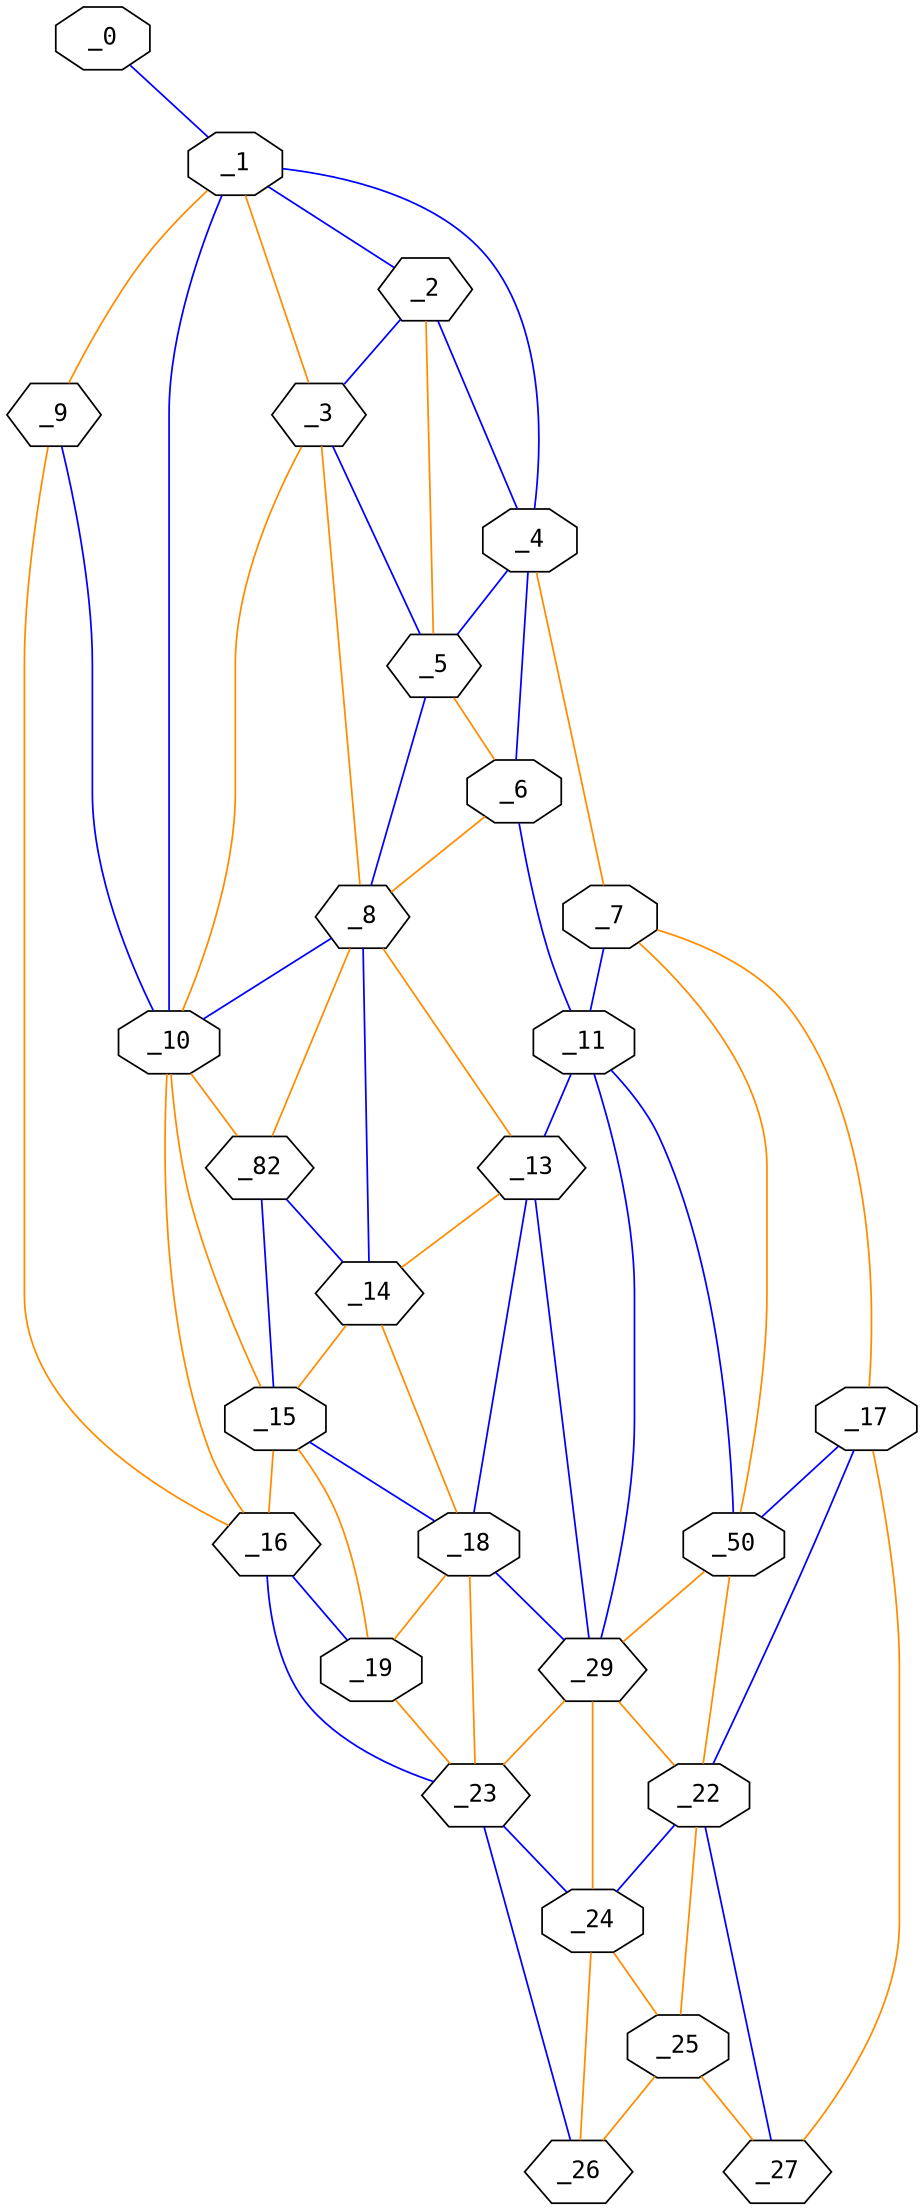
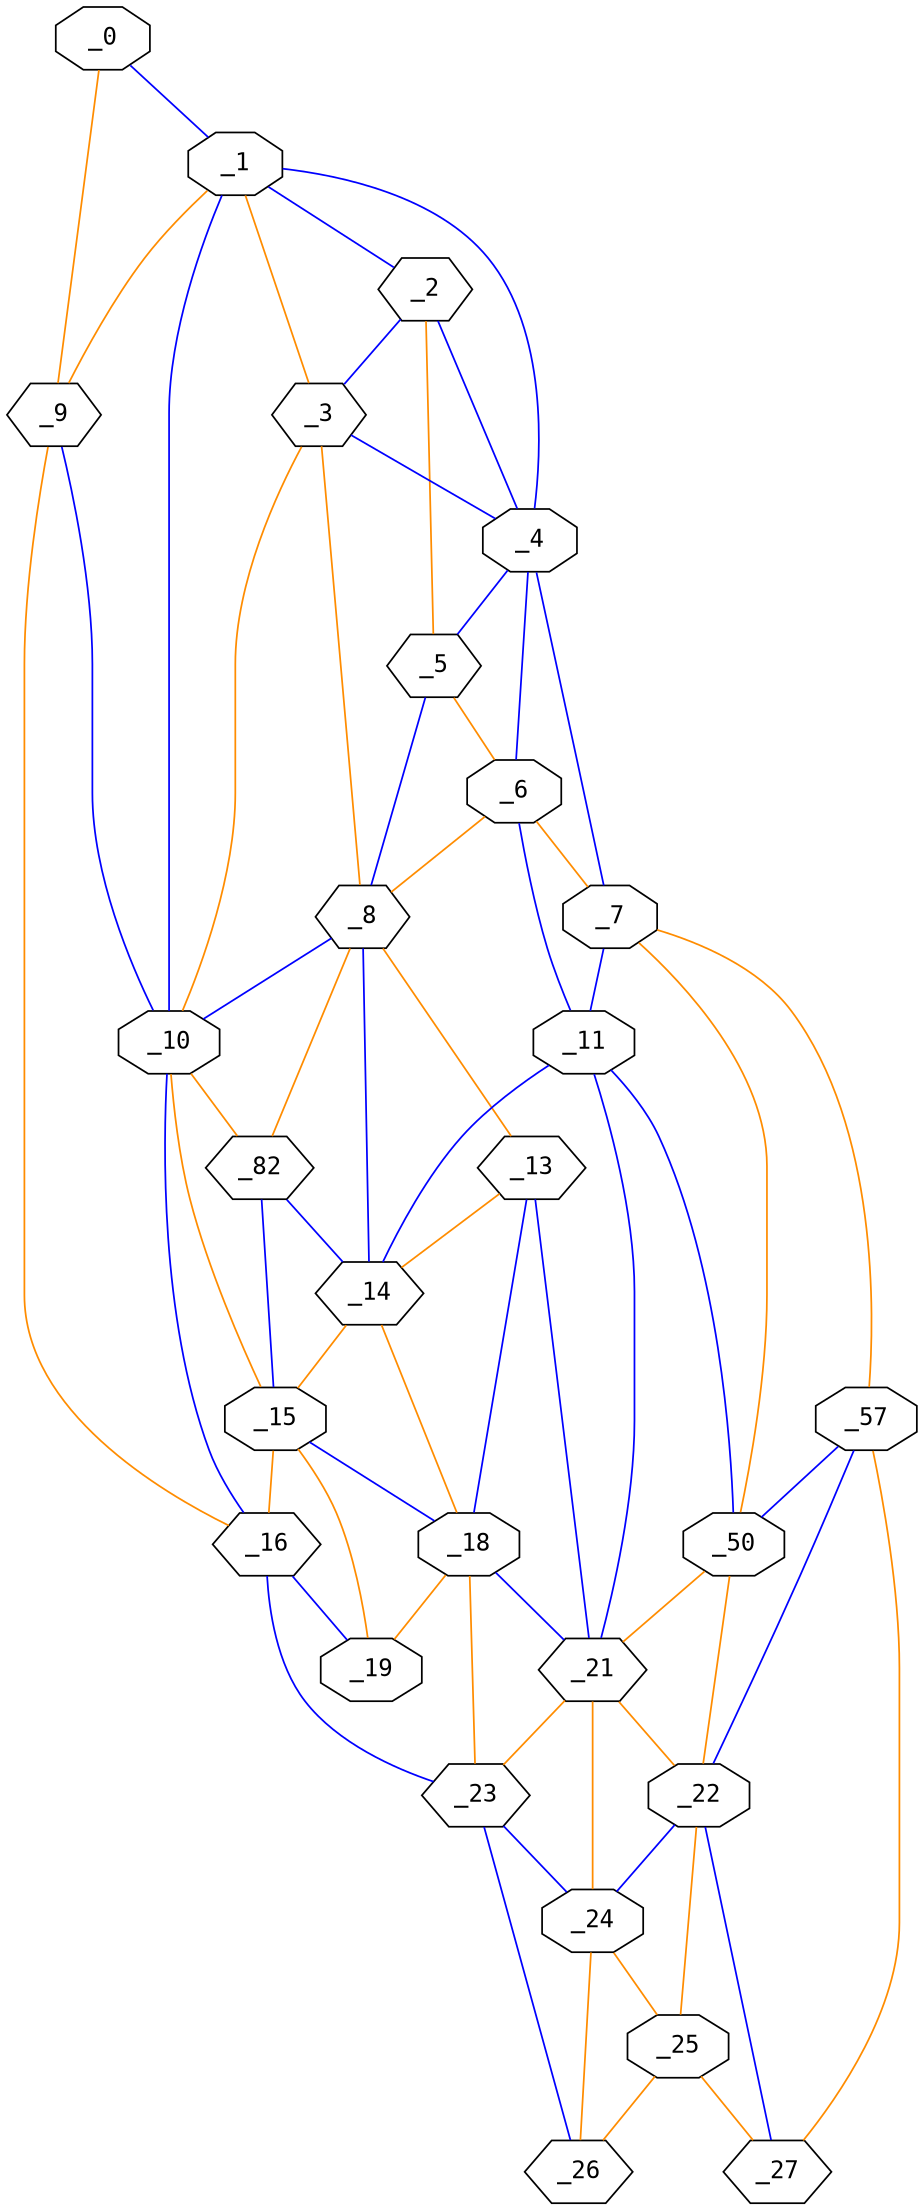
edge "_0" -- "_9": added
edge "_3" -- "_5": now "_3" -- "_4"
edge "_4" -- "_7": color darkorange -> blue
edge "_6" -- "_7": added
edge "_11" -- "_13": now "_11" -- "_14"
edge "_10" -- "_16": color darkorange -> blue
node "_17": label "_17" -> "_57"
node "_29": label "_29" -> "_21"
edge "_19" -- "_23": removed
